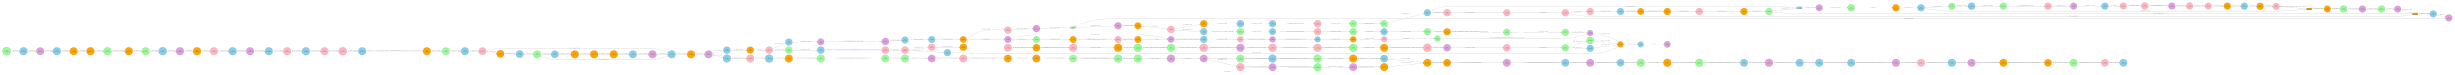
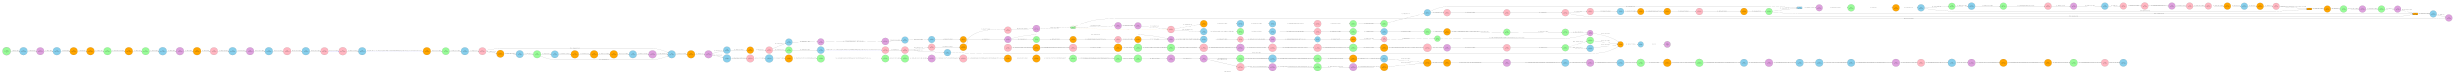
node "N23205 (rp:81, ep:35)": fillcolor orange -> plum
